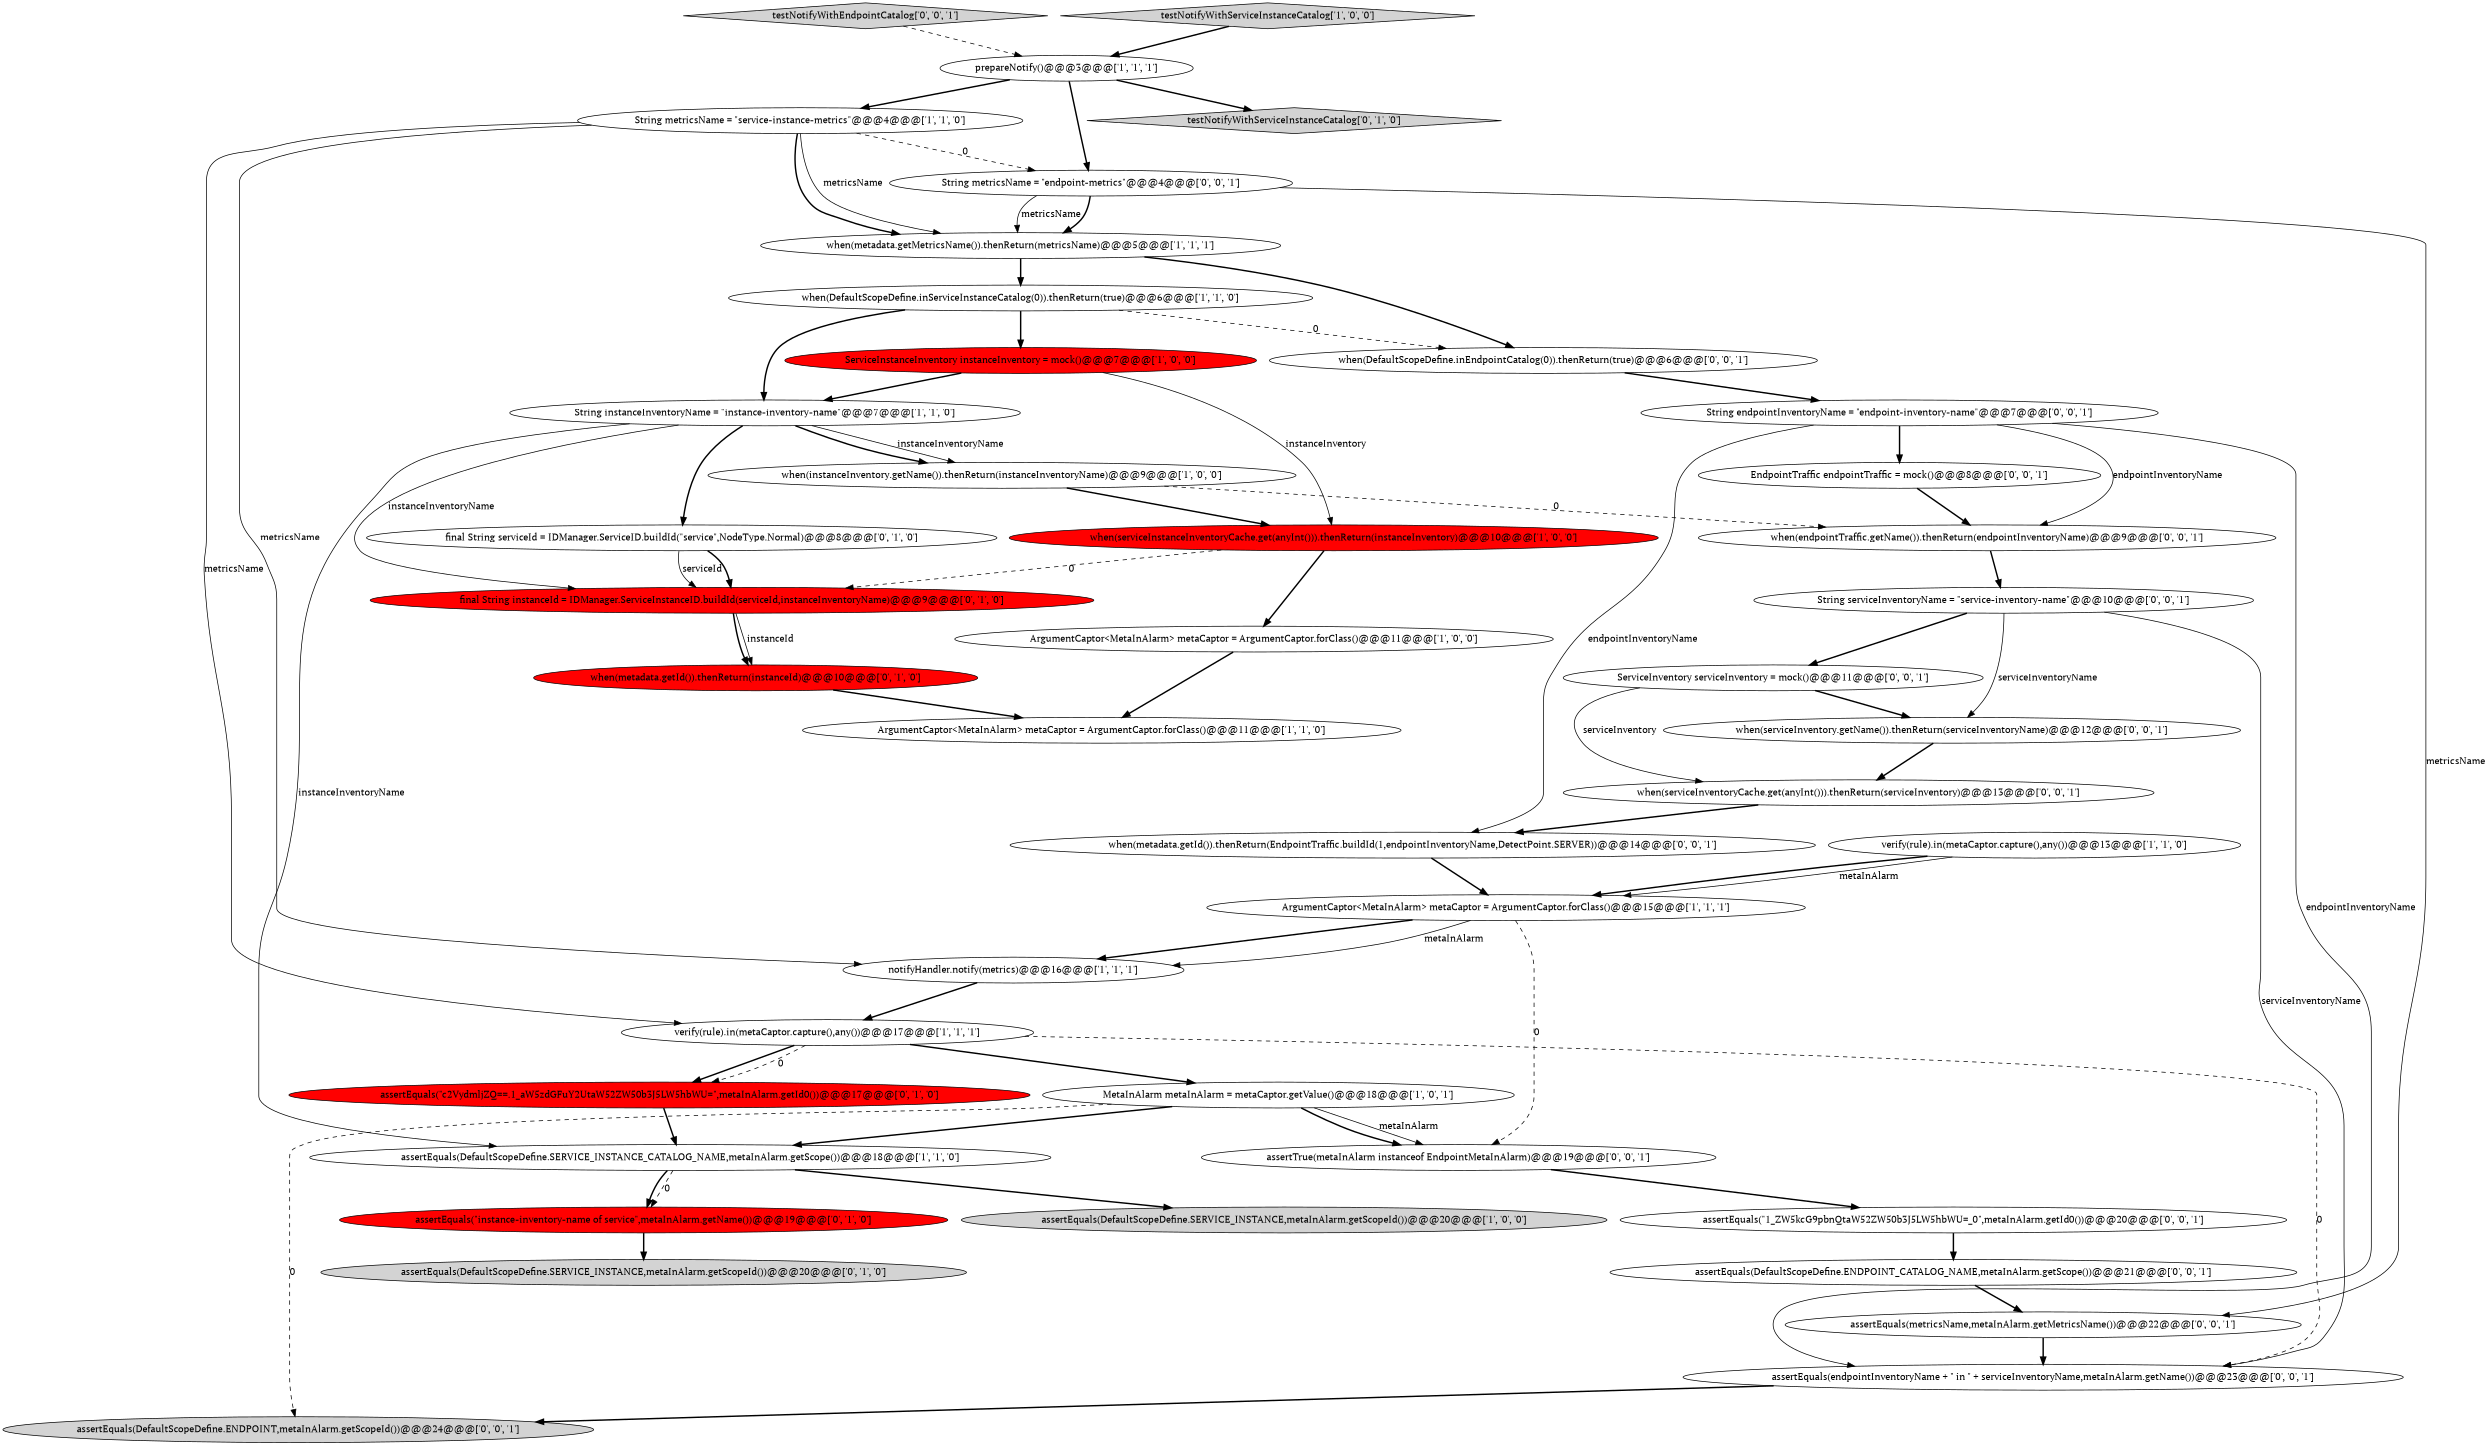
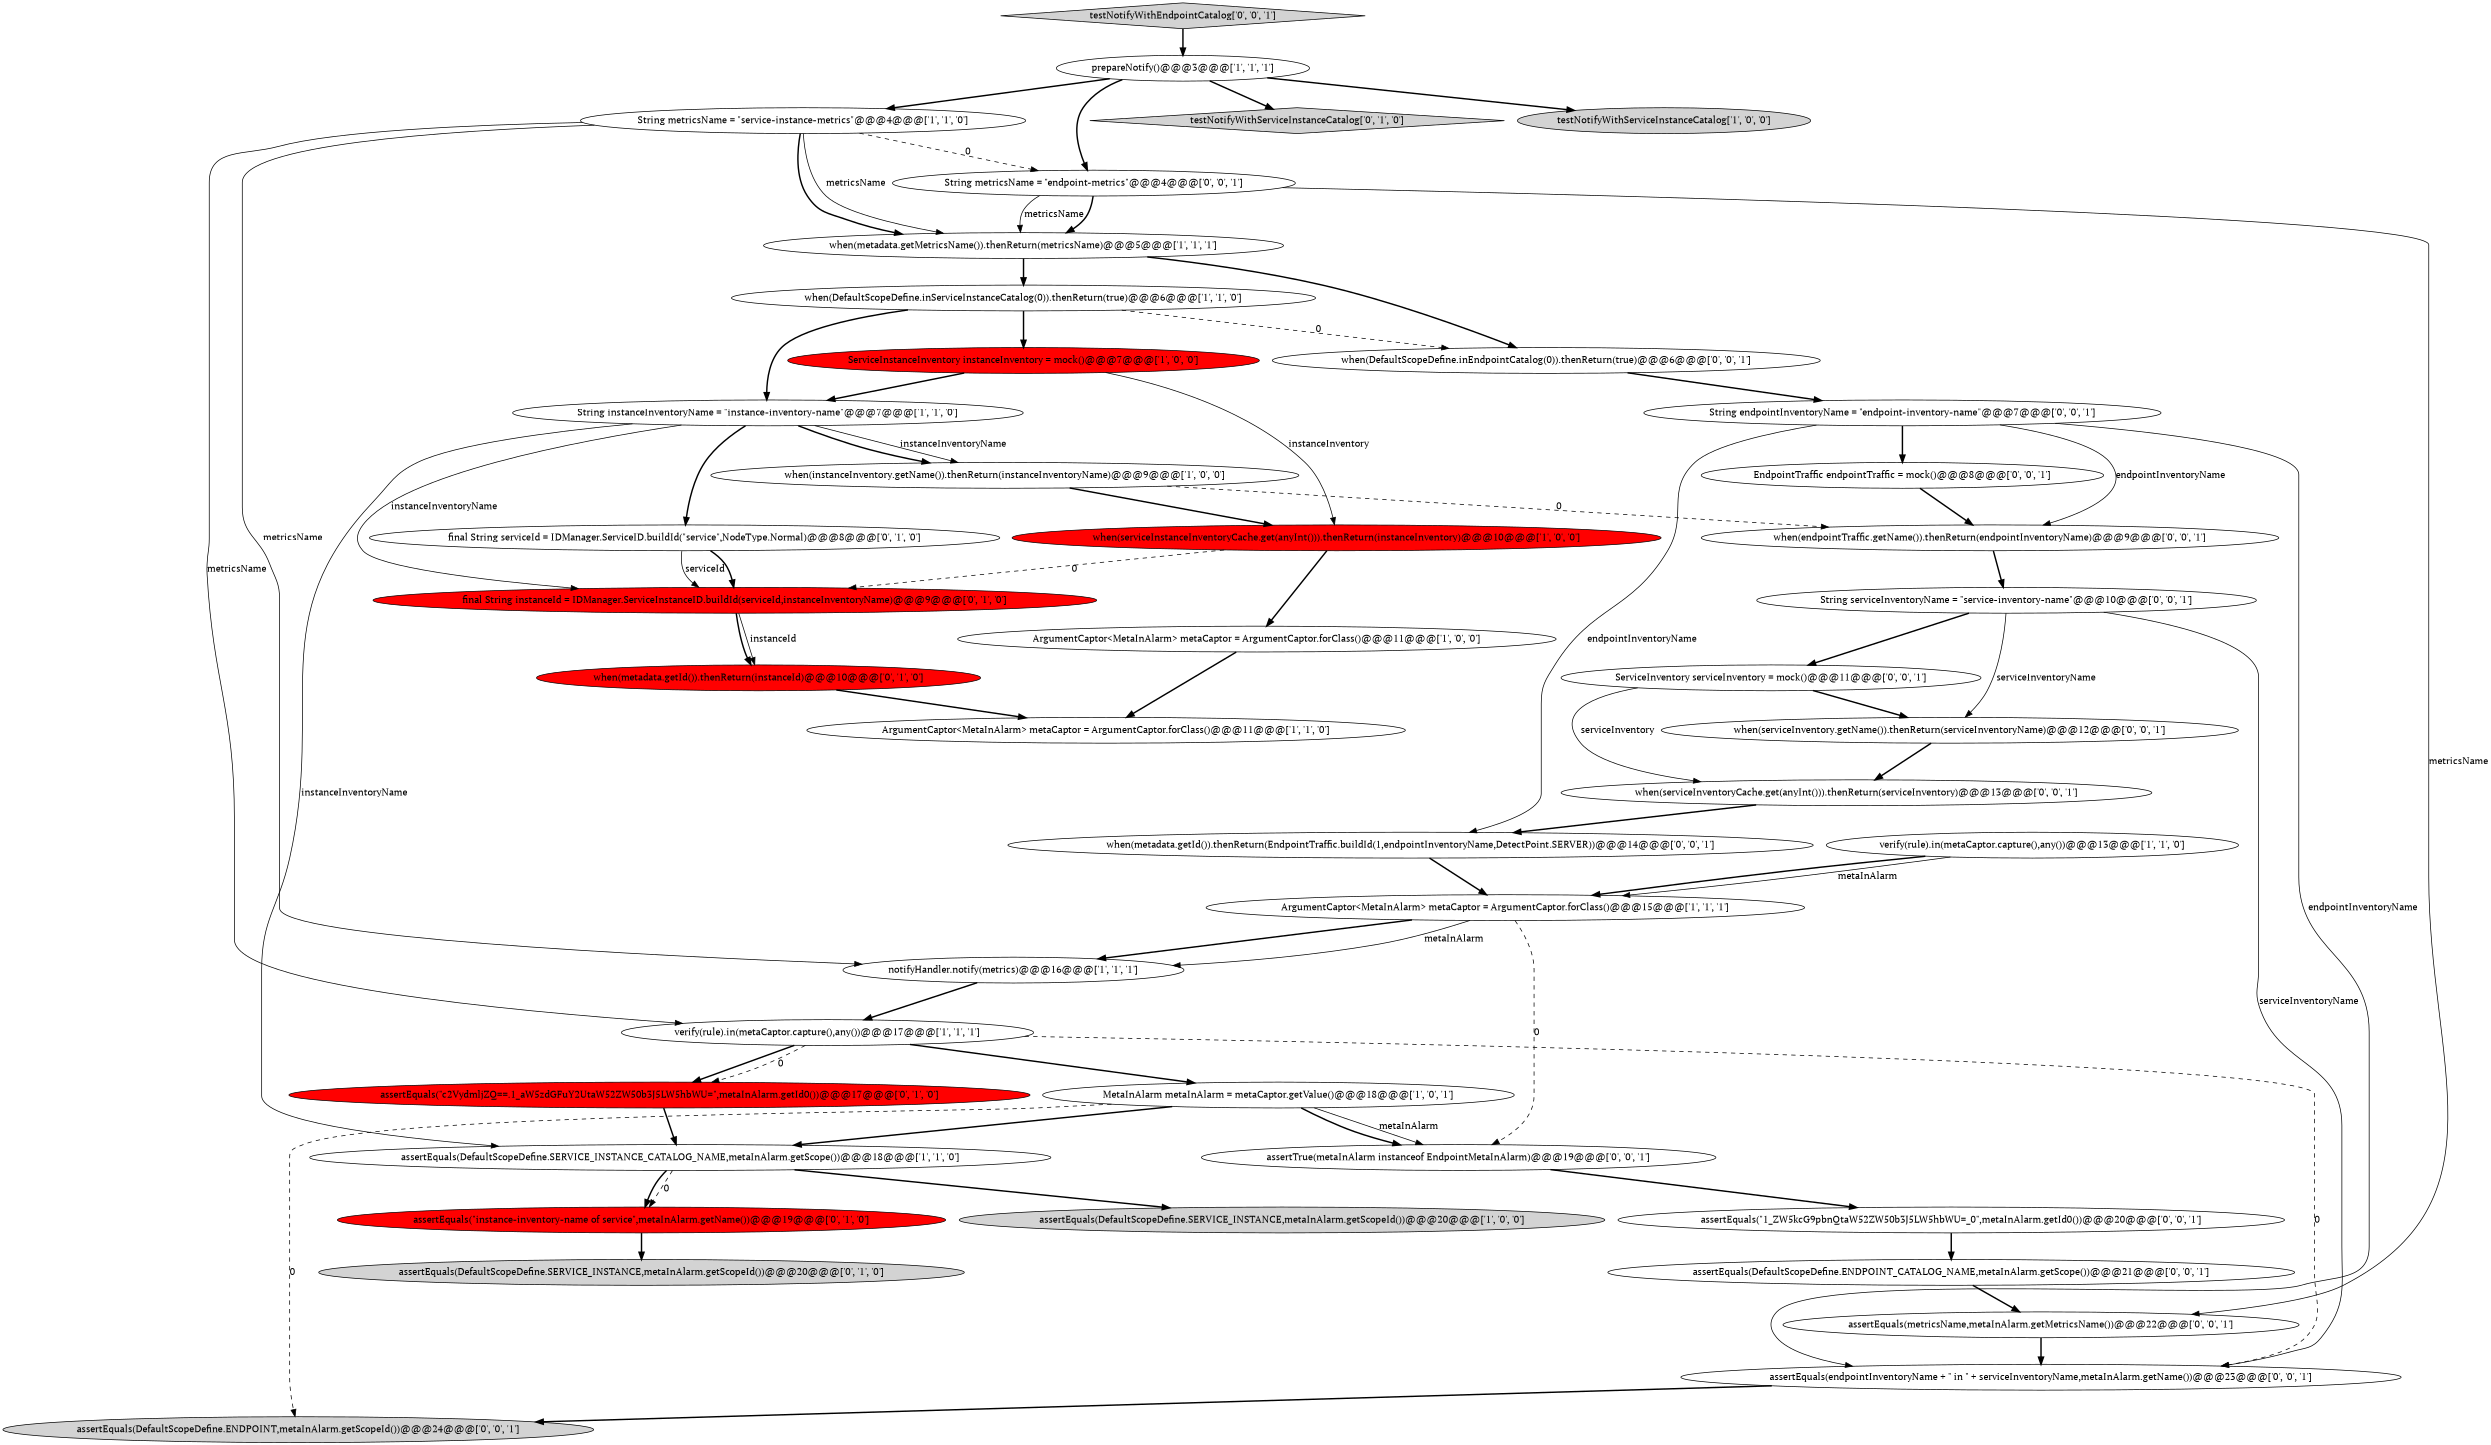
node "testNotifyWithServiceInstanceCatalog['1', '0', '0']": shape diamond -> ellipse
edge "testNotifyWithEndpointCatalog['0', '0', '1']" -> "prepareNotify()@@@3@@@['1', '1', '1']": style dashed -> bold
edge "testNotifyWithServiceInstanceCatalog['1', '0', '0']" -> "prepareNotify()@@@3@@@['1', '1', '1']": reversed
